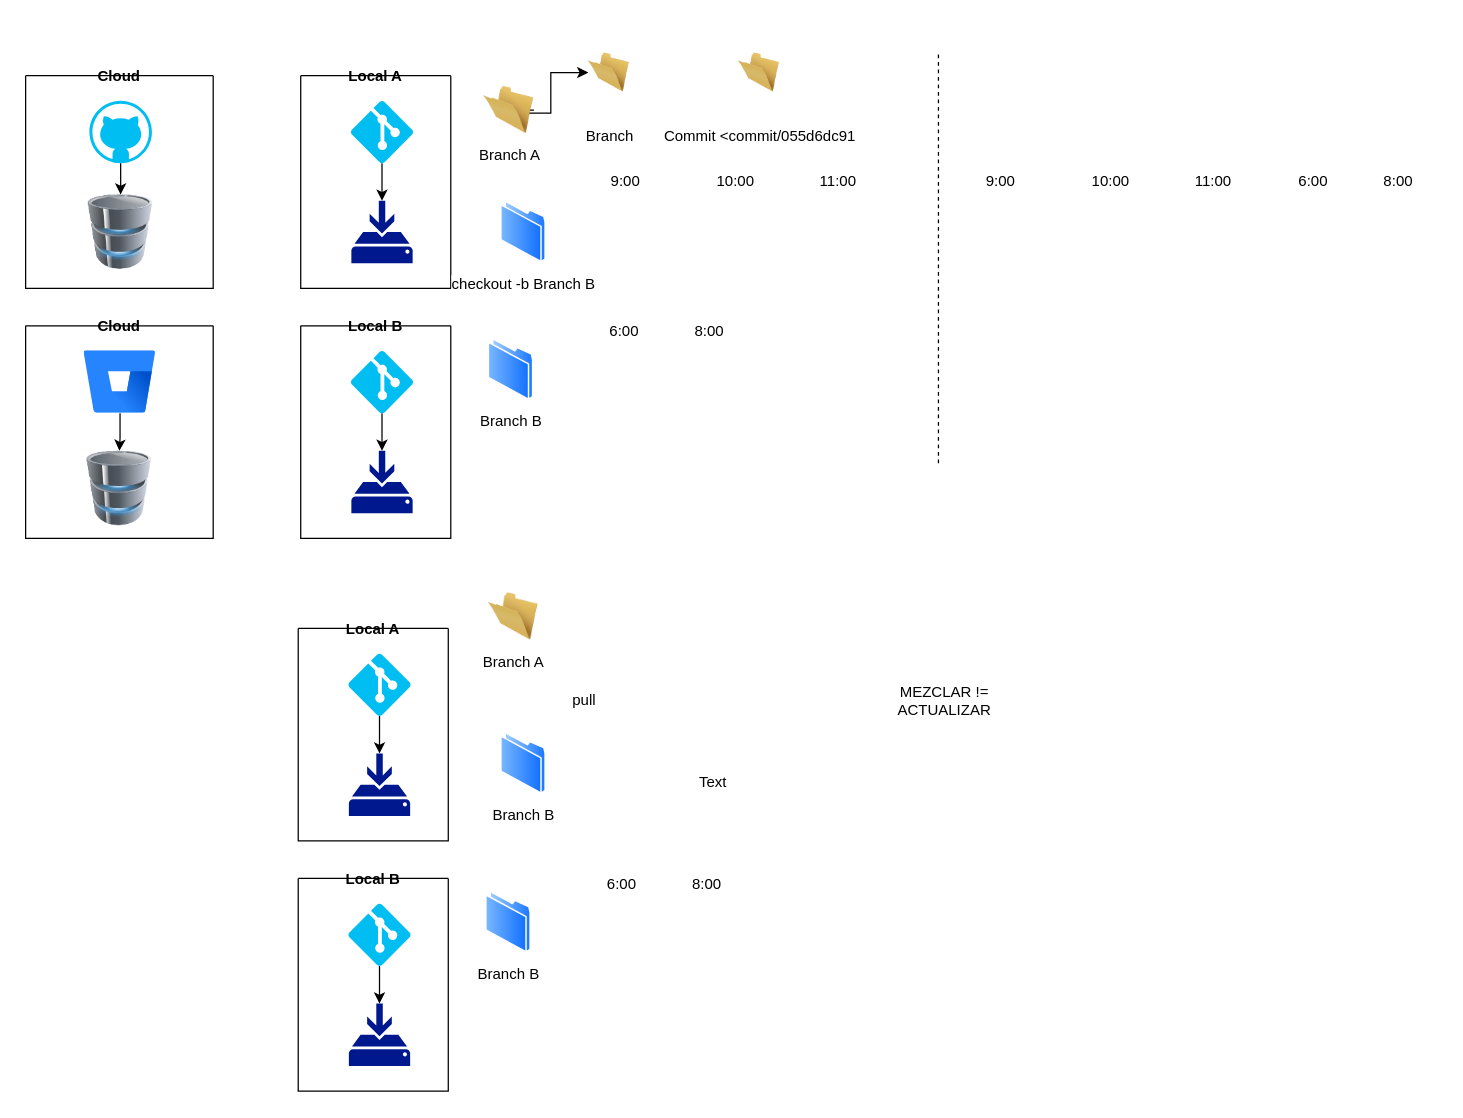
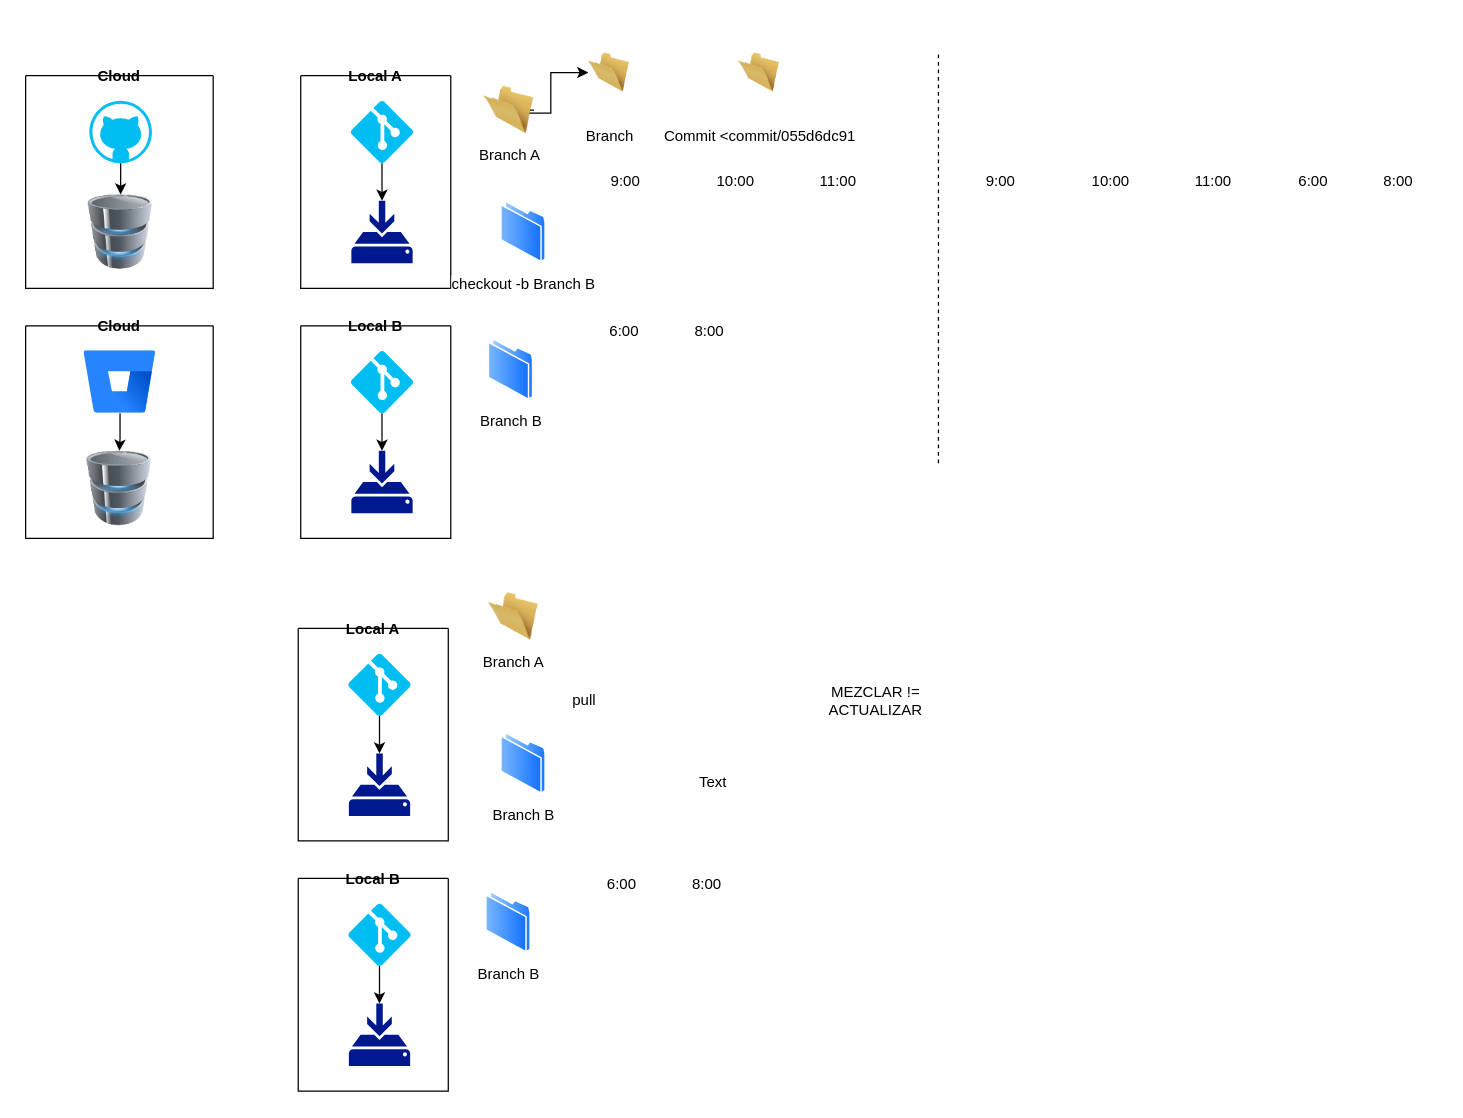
node "MEZCLAR != ACTUALIZAR": moved (944, 701) -> (876, 701)
